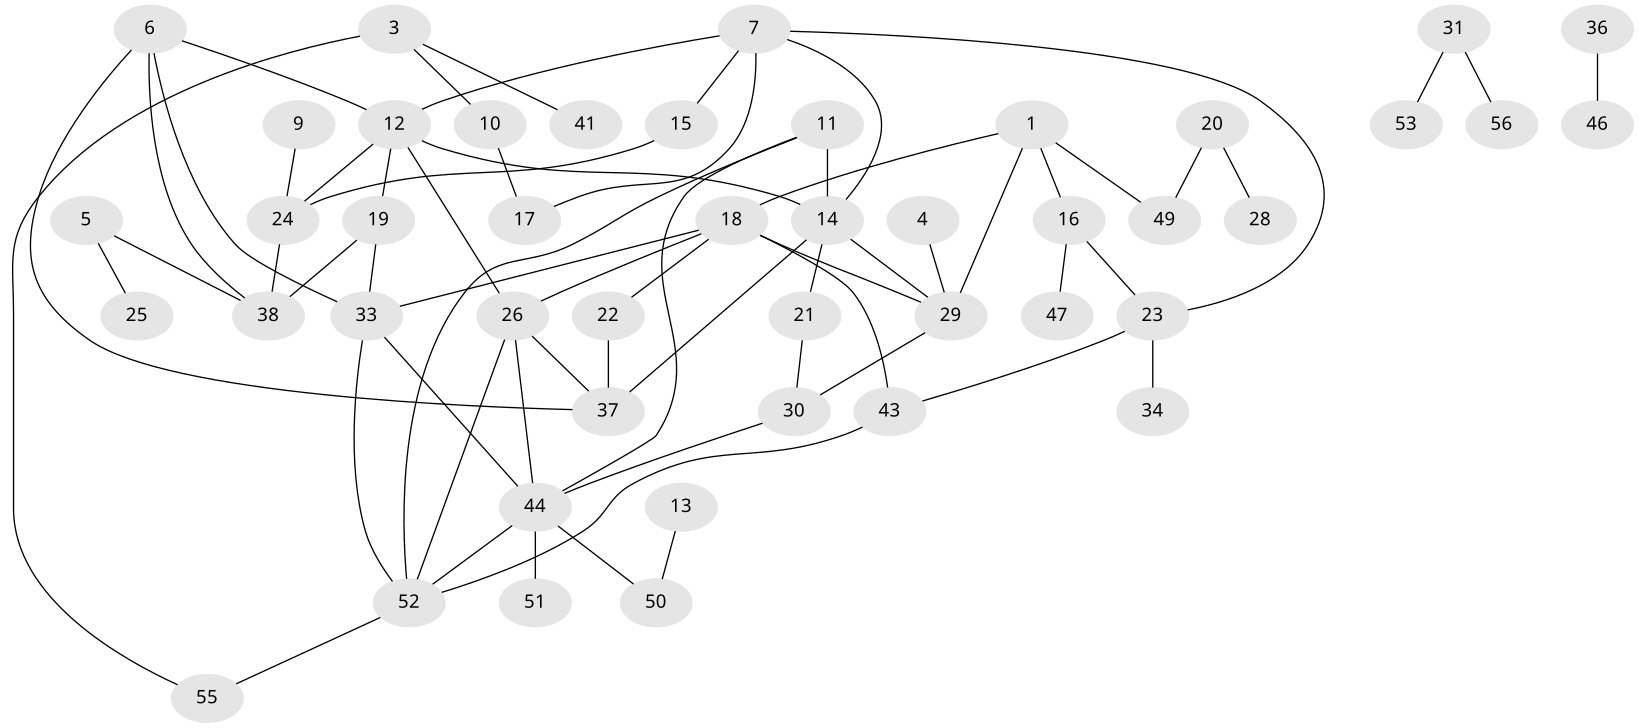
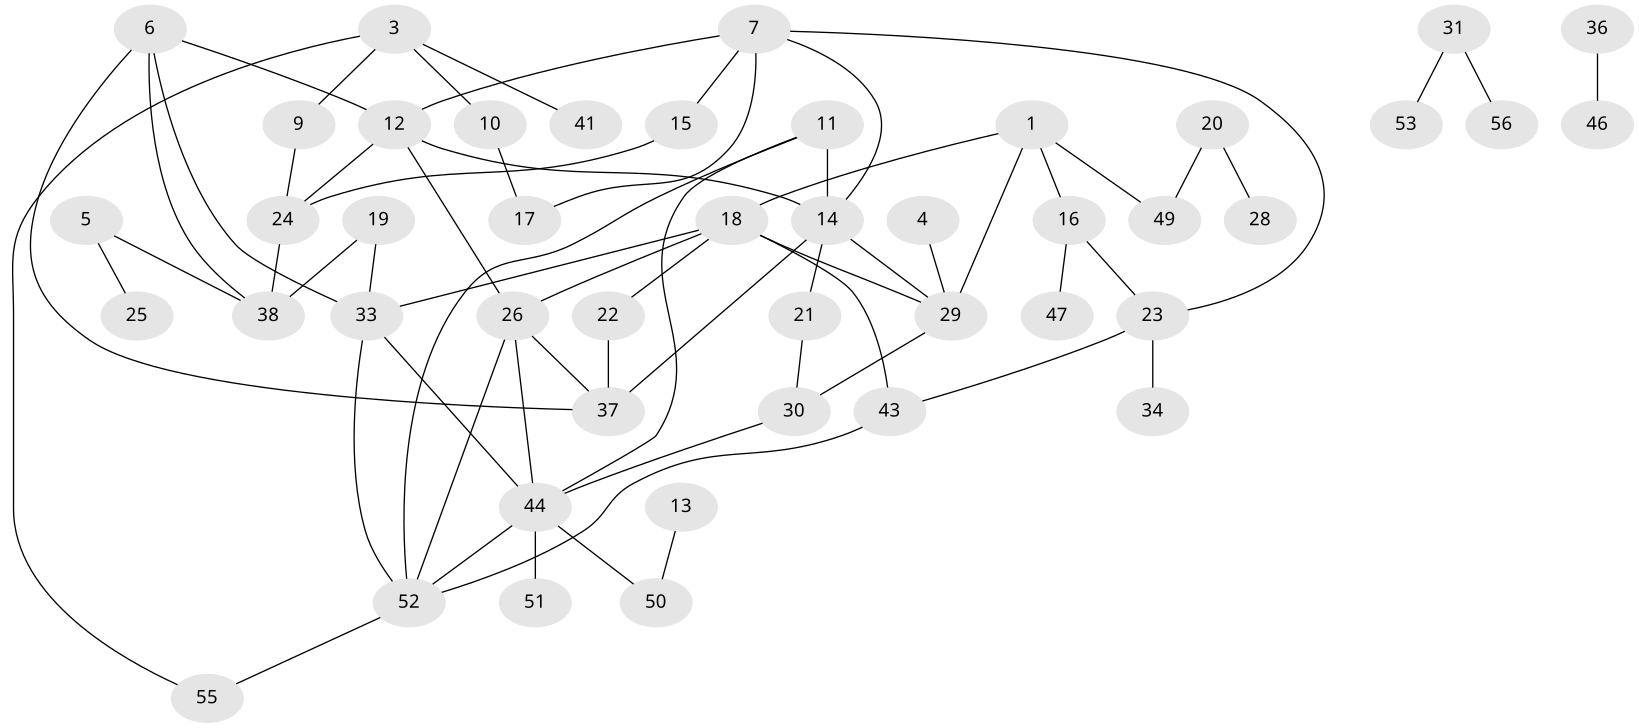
edge "3" -- "9": added
edge "12" -- "19": removed
